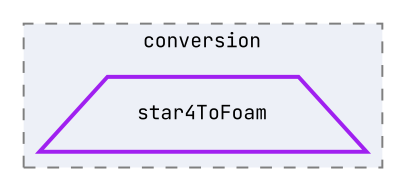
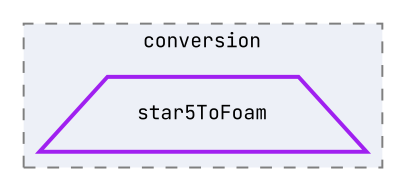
node "star4ToFoam": label "star4ToFoam" -> "star5ToFoam"
